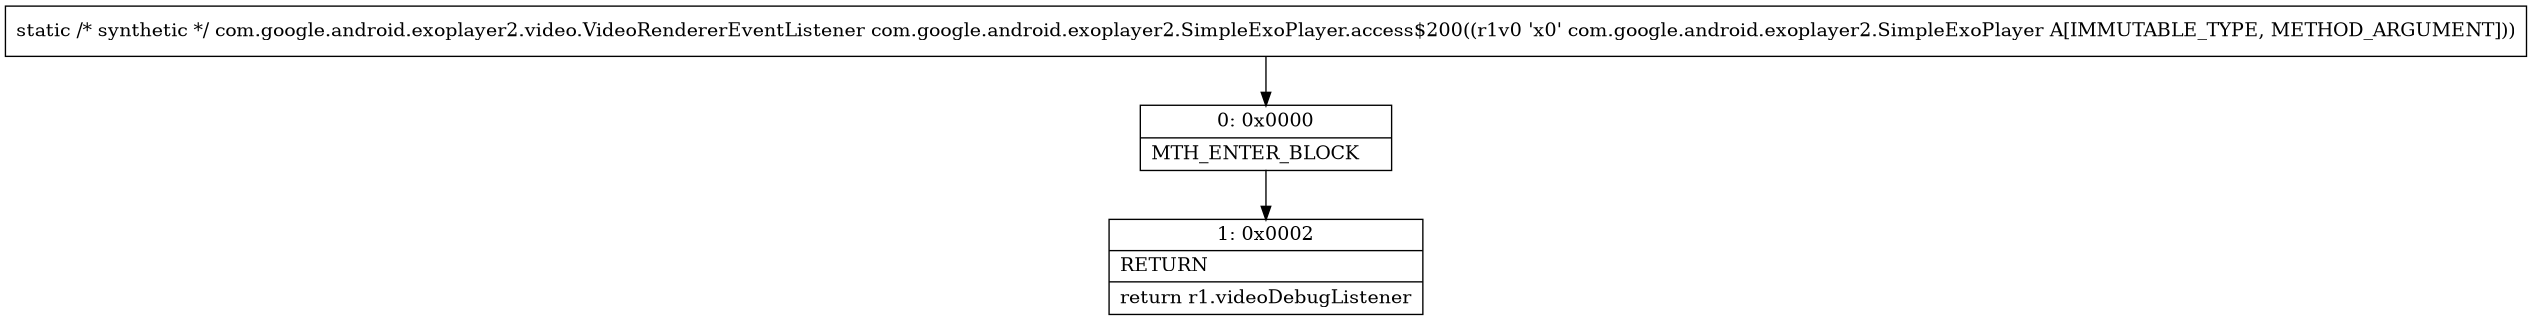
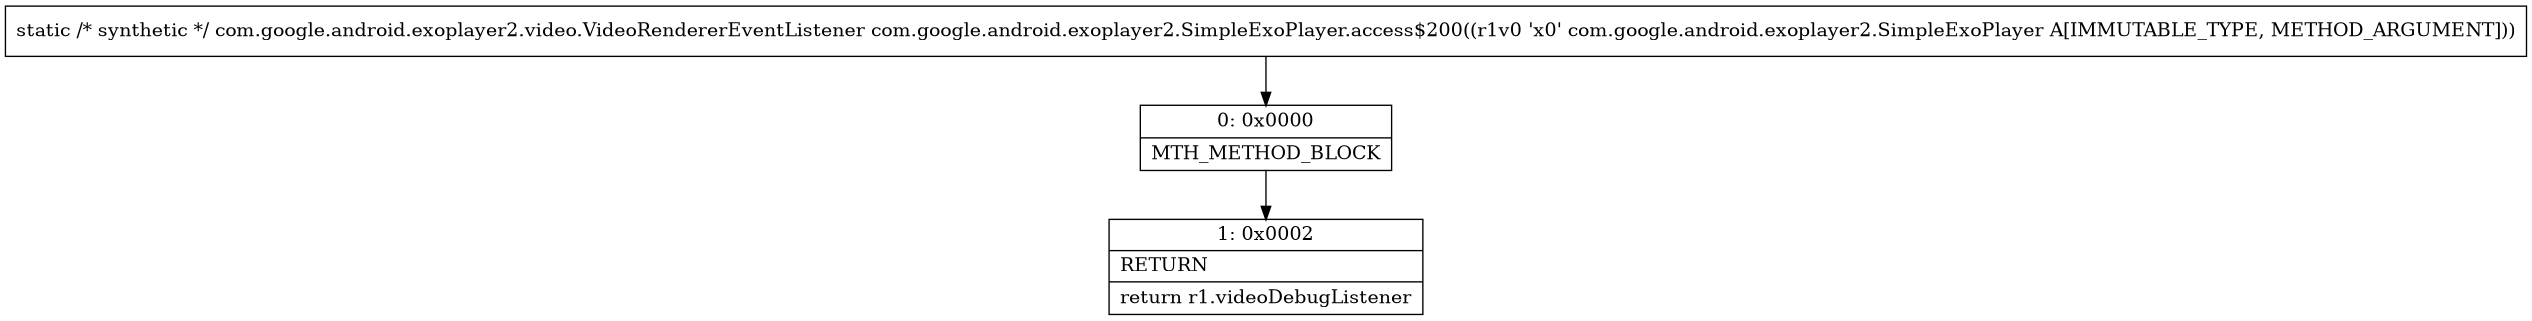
node "0: 0x0000": text "MTH_ENTER_BLOCK" -> "MTH_METHOD_BLOCK"
